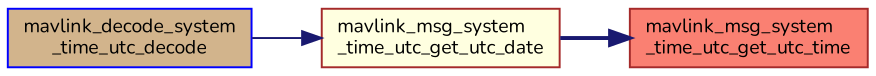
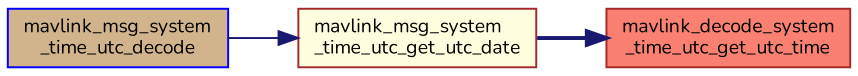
node "mavlink_decode_system _time_utc_decode": label "mavlink_decode_system _time_utc_decode" -> "mavlink_msg_system _time_utc_decode"
node "mavlink_msg_system _time_utc_get_utc_time": label "mavlink_msg_system _time_utc_get_utc_time" -> "mavlink_decode_system _time_utc_get_utc_time"
